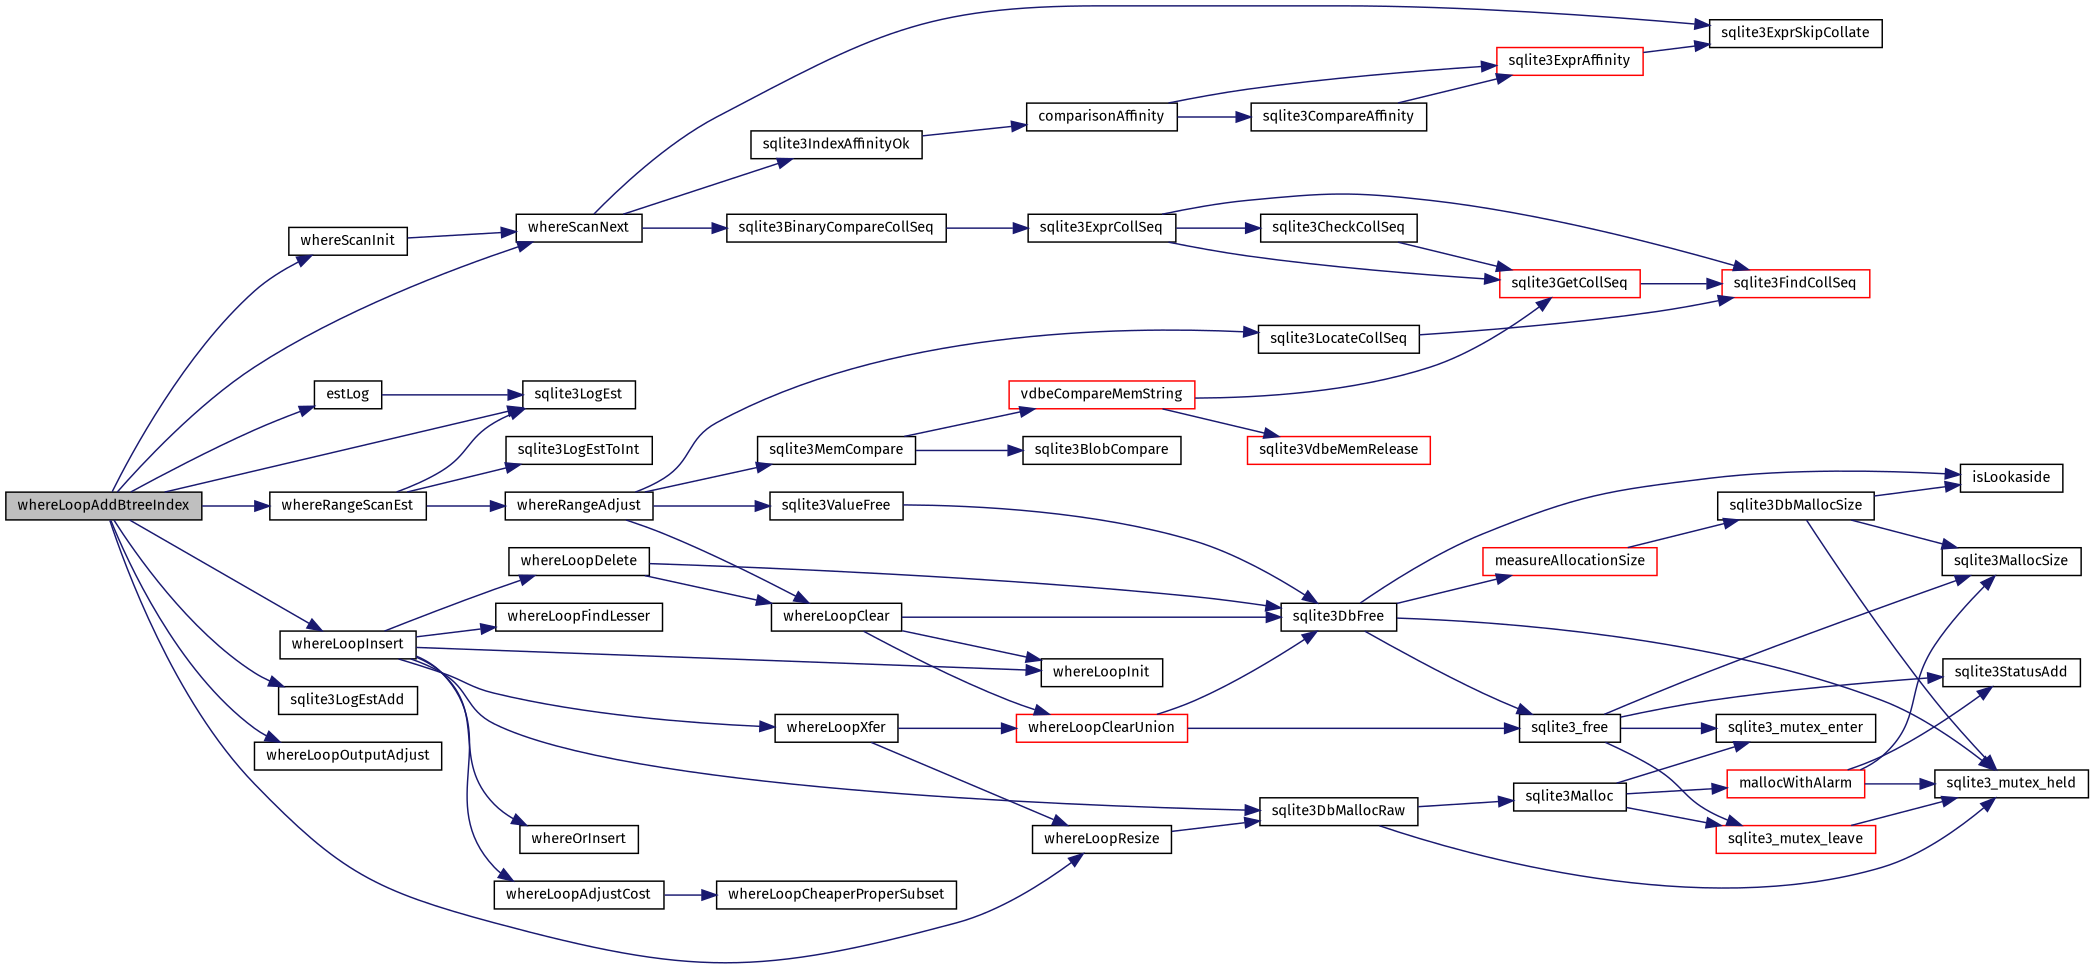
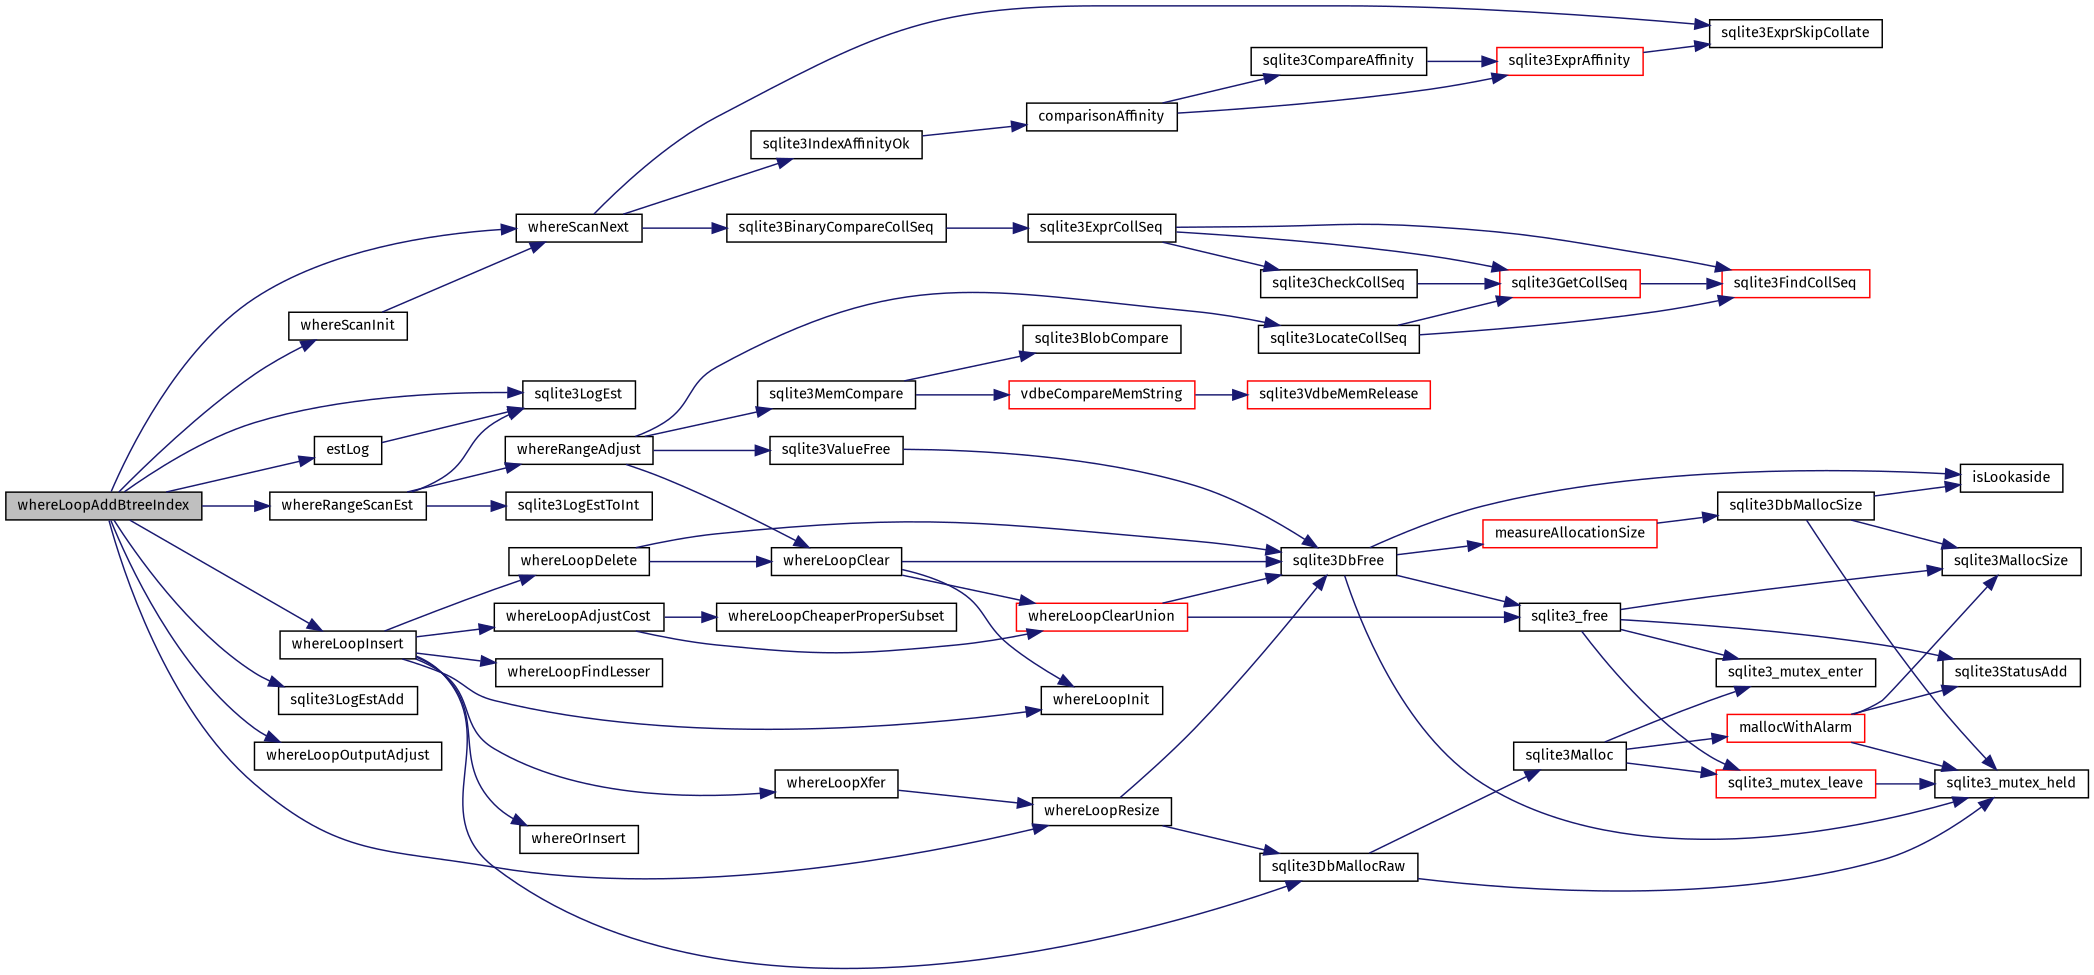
edge "vdbeCompareMemString" -> "sqlite3GetCollSeq": now "sqlite3LocateCollSeq" -> "sqlite3GetCollSeq"
edge "whereLoopResize" -> "sqlite3DbFree": added
edge "whereLoopXfer" -> "whereLoopClearUnion": now "whereLoopAdjustCost" -> "whereLoopClearUnion"
